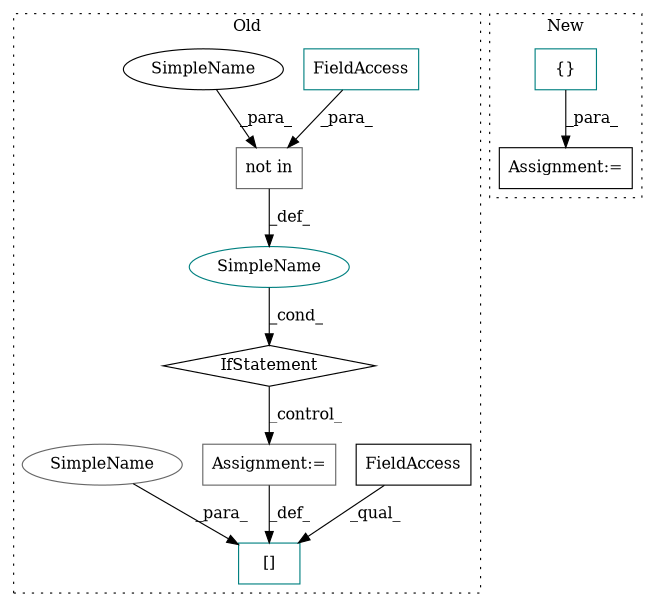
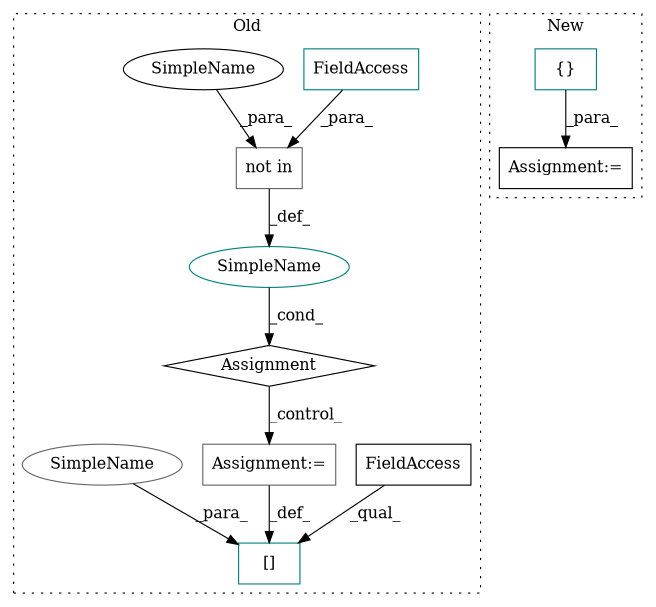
node "IfStatement": label "IfStatement" -> "Assignment"
